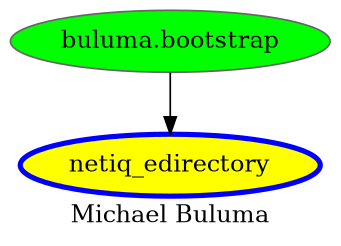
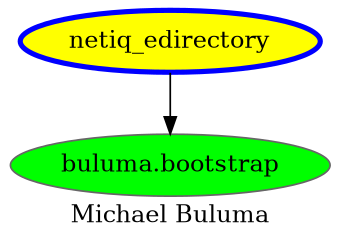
edge "buluma.bootstrap" -> "netiq_edirectory": reversed
